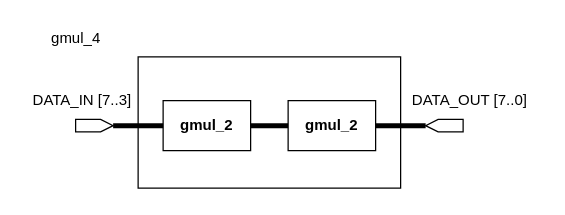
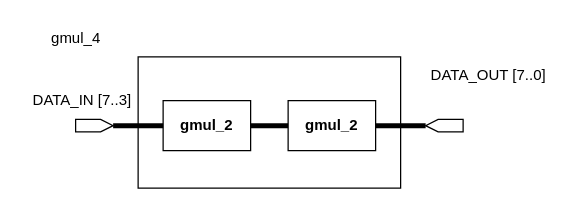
node "DATA_OUT [7..0]": moved (469, 101) -> (488, 76)
